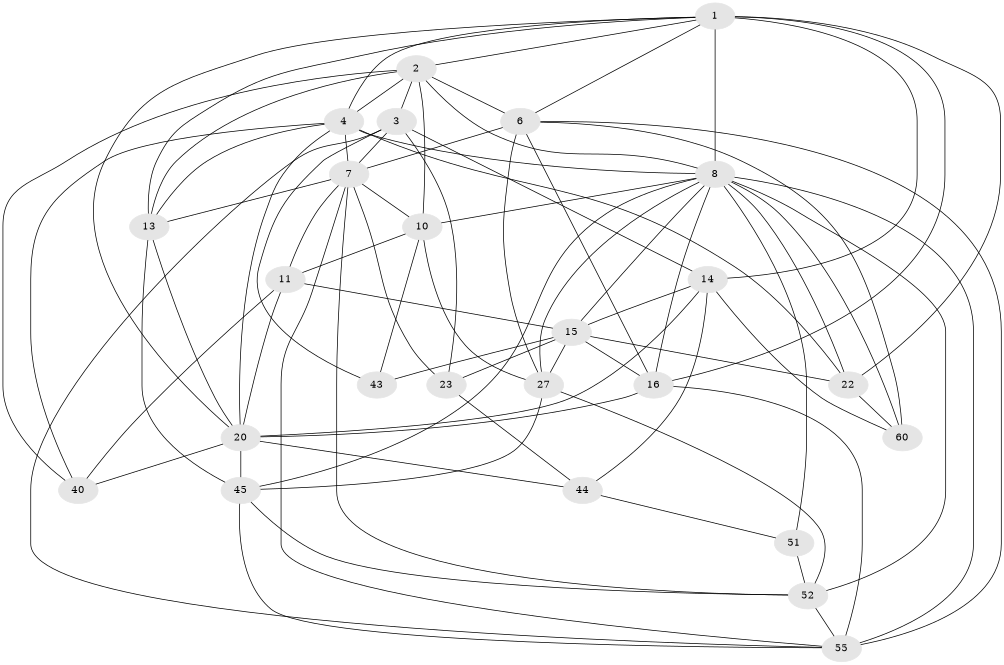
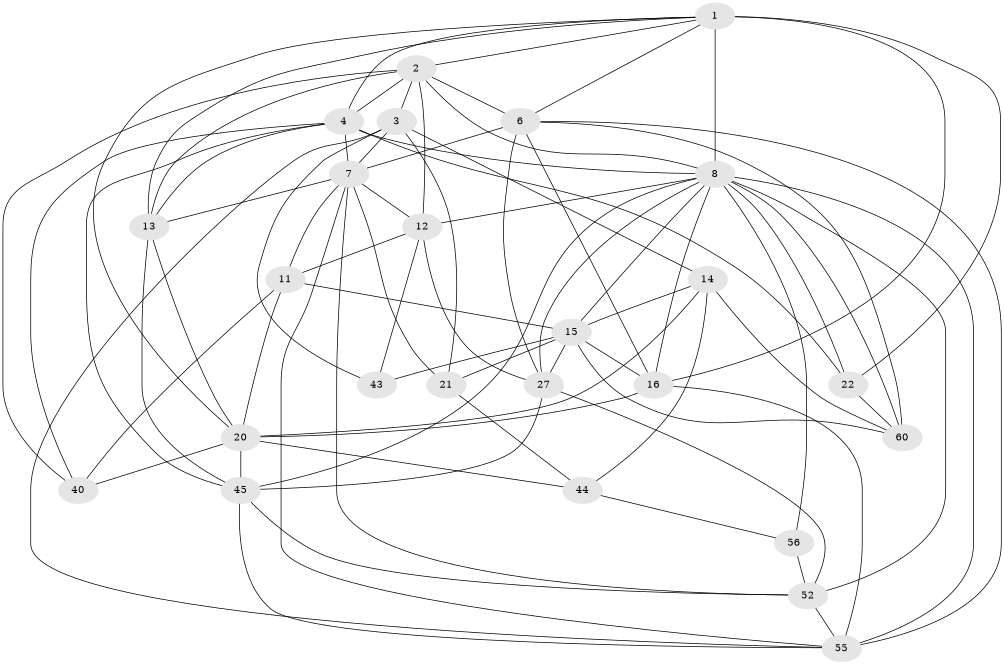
edge "1" -- "14": removed
node "10": label "10" -> "12"
edge "4" -- "20": now "4" -- "45"
edge "15" -- "22": now "15" -- "60"
node "23": label "23" -> "21"
node "51": label "51" -> "56"
